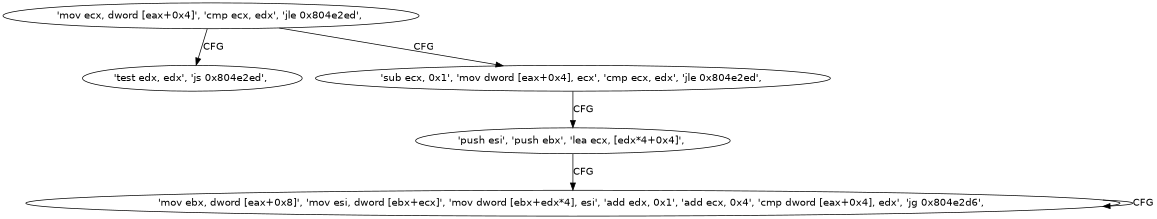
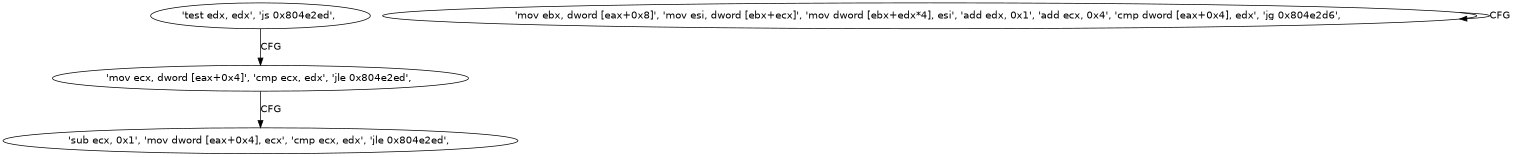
edge "'mov ecx, dword [eax+0x4]', 'cmp ecx, edx', 'jle 0x804e2ed'," -> "'test edx, edx', 'js 0x804e2ed',": reversed
node "'push esi', 'push ebx', 'lea ecx, [edx*4+0x4]',": removed
